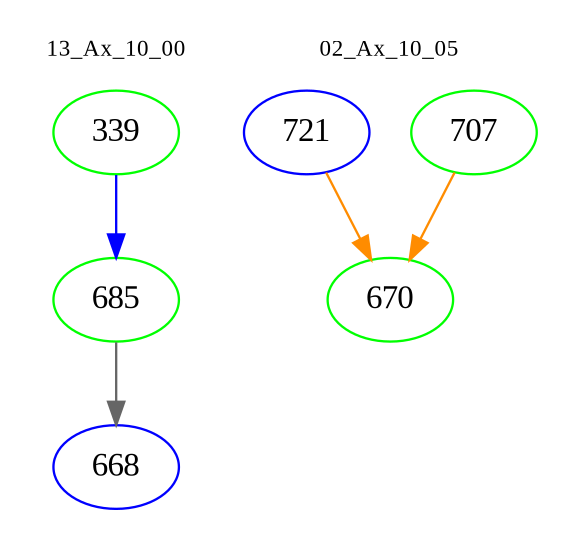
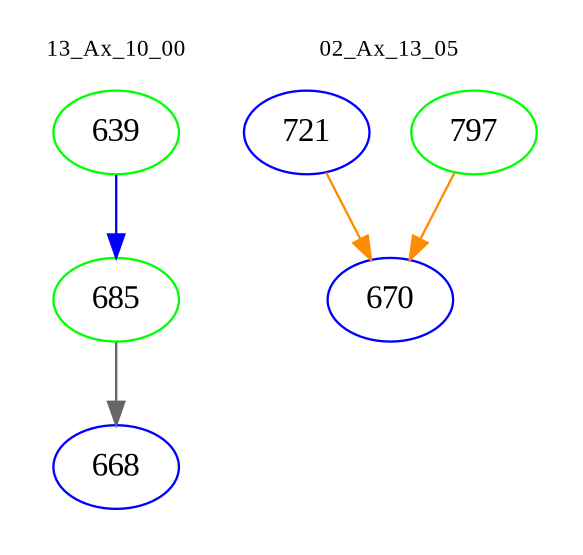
cluster "02_Ax_10_05": label "02_Ax_10_05" -> "02_Ax_13_05"
node "339": label "339" -> "639"
node "707": label "707" -> "797"
node "670": color green -> blue
